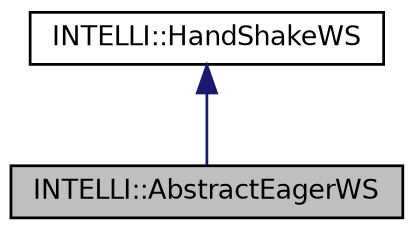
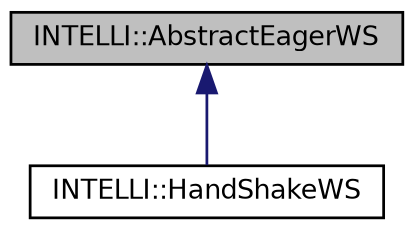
edge "INTELLI::AbstractEagerWS" -> "INTELLI::HandShakeWS": reversed
